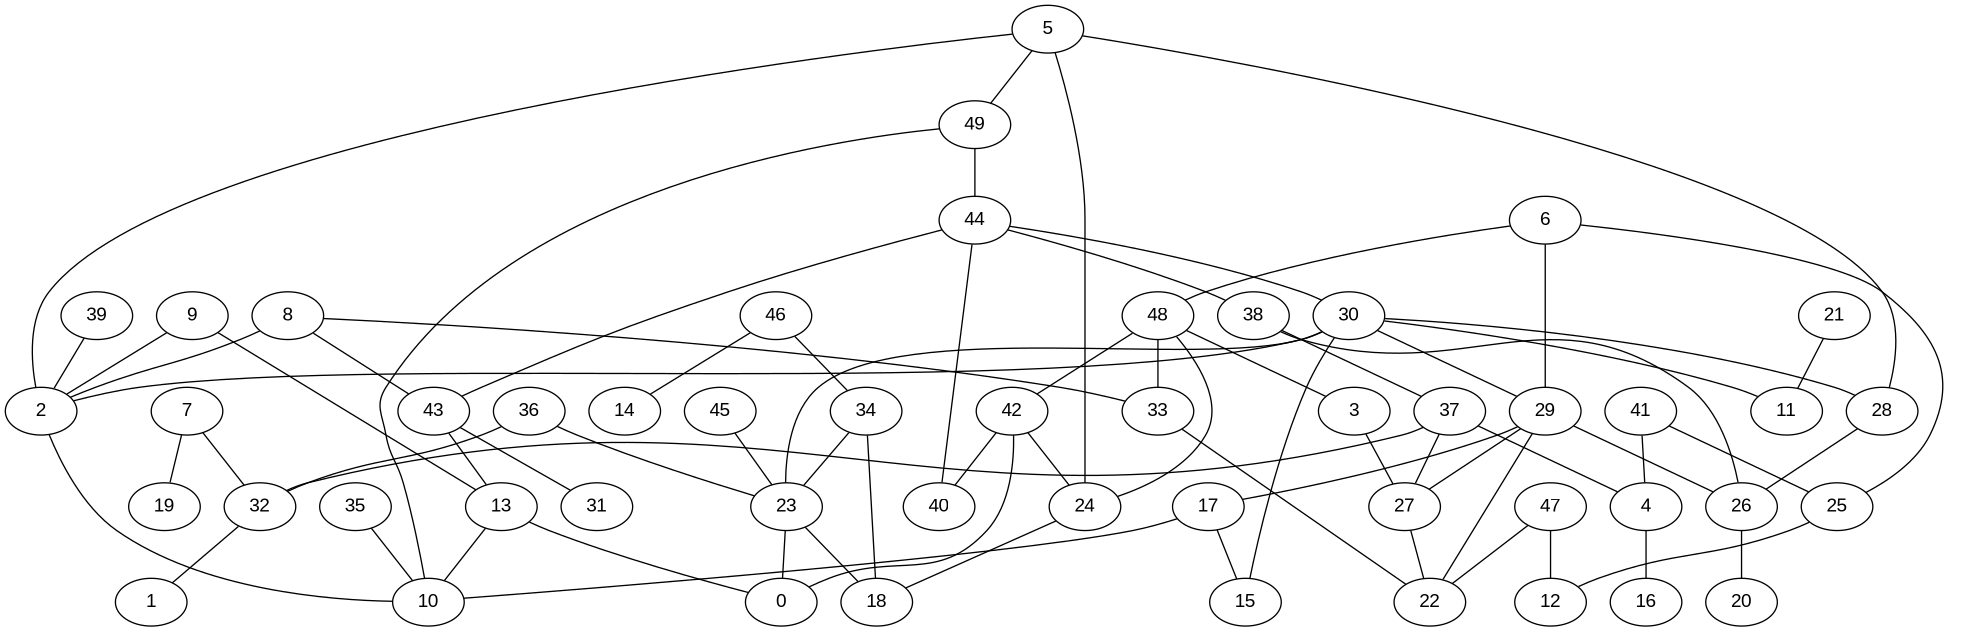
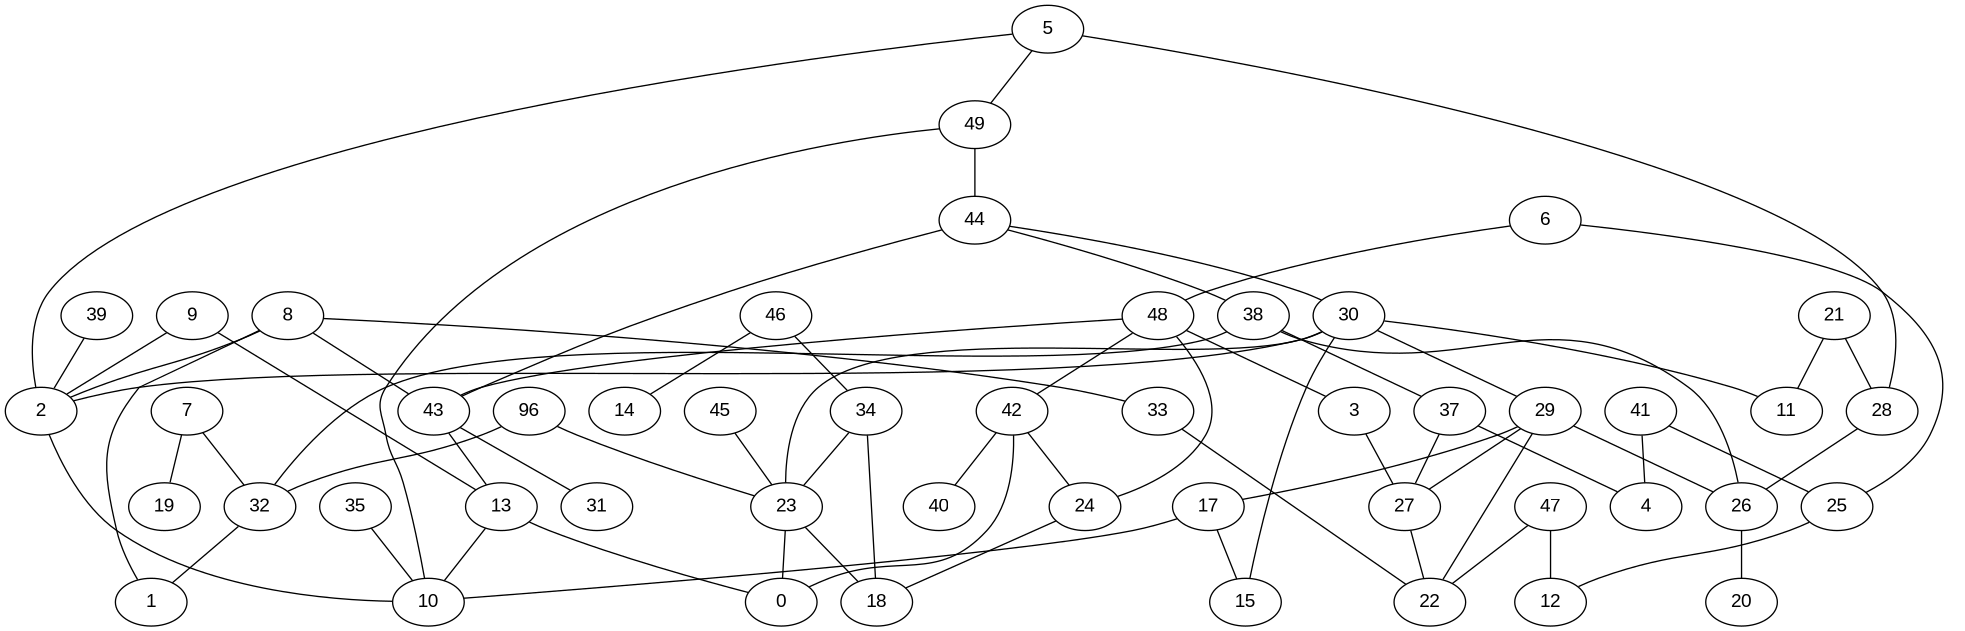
edge "5" -- "24": removed
edge "6" -- "29": removed
edge "30" -- "28": now "21" -- "28"
edge "48" -- "33": now "48" -- "43"
edge "44" -- "40": removed
node "36": label "36" -> "96"
edge "8" -- "1": added
edge "37" -- "32": now "38" -- "32"
node "16": removed
